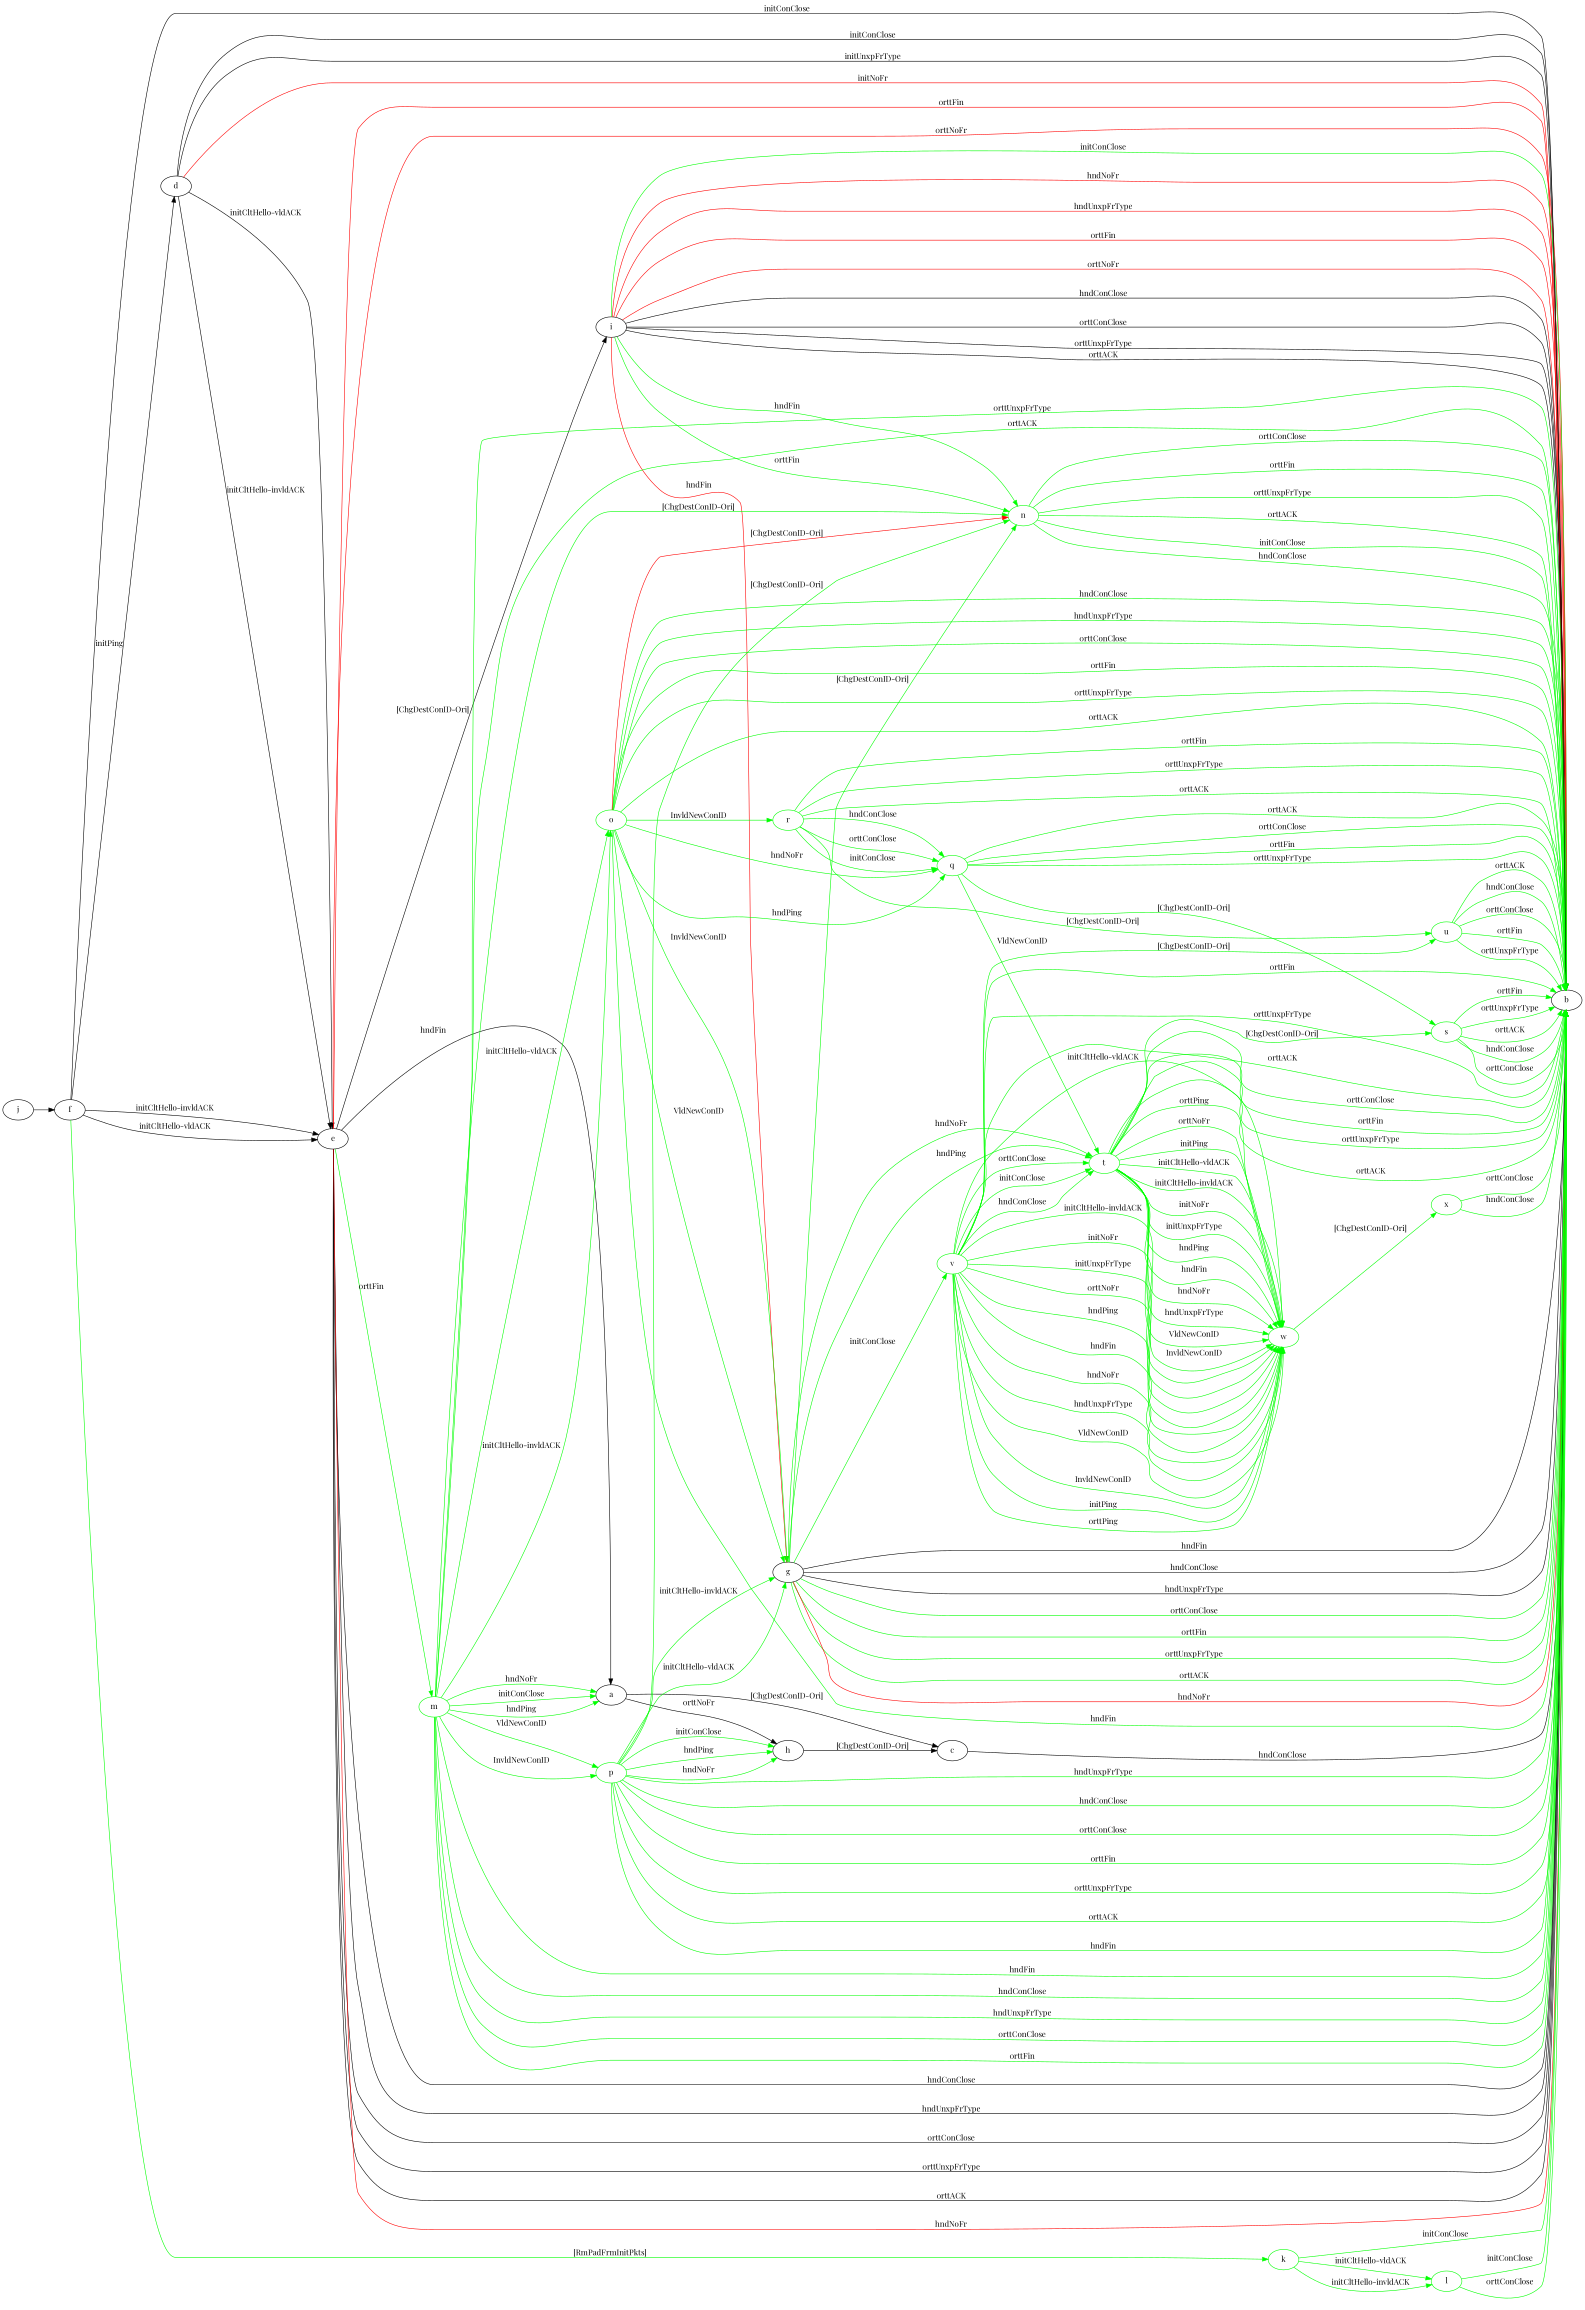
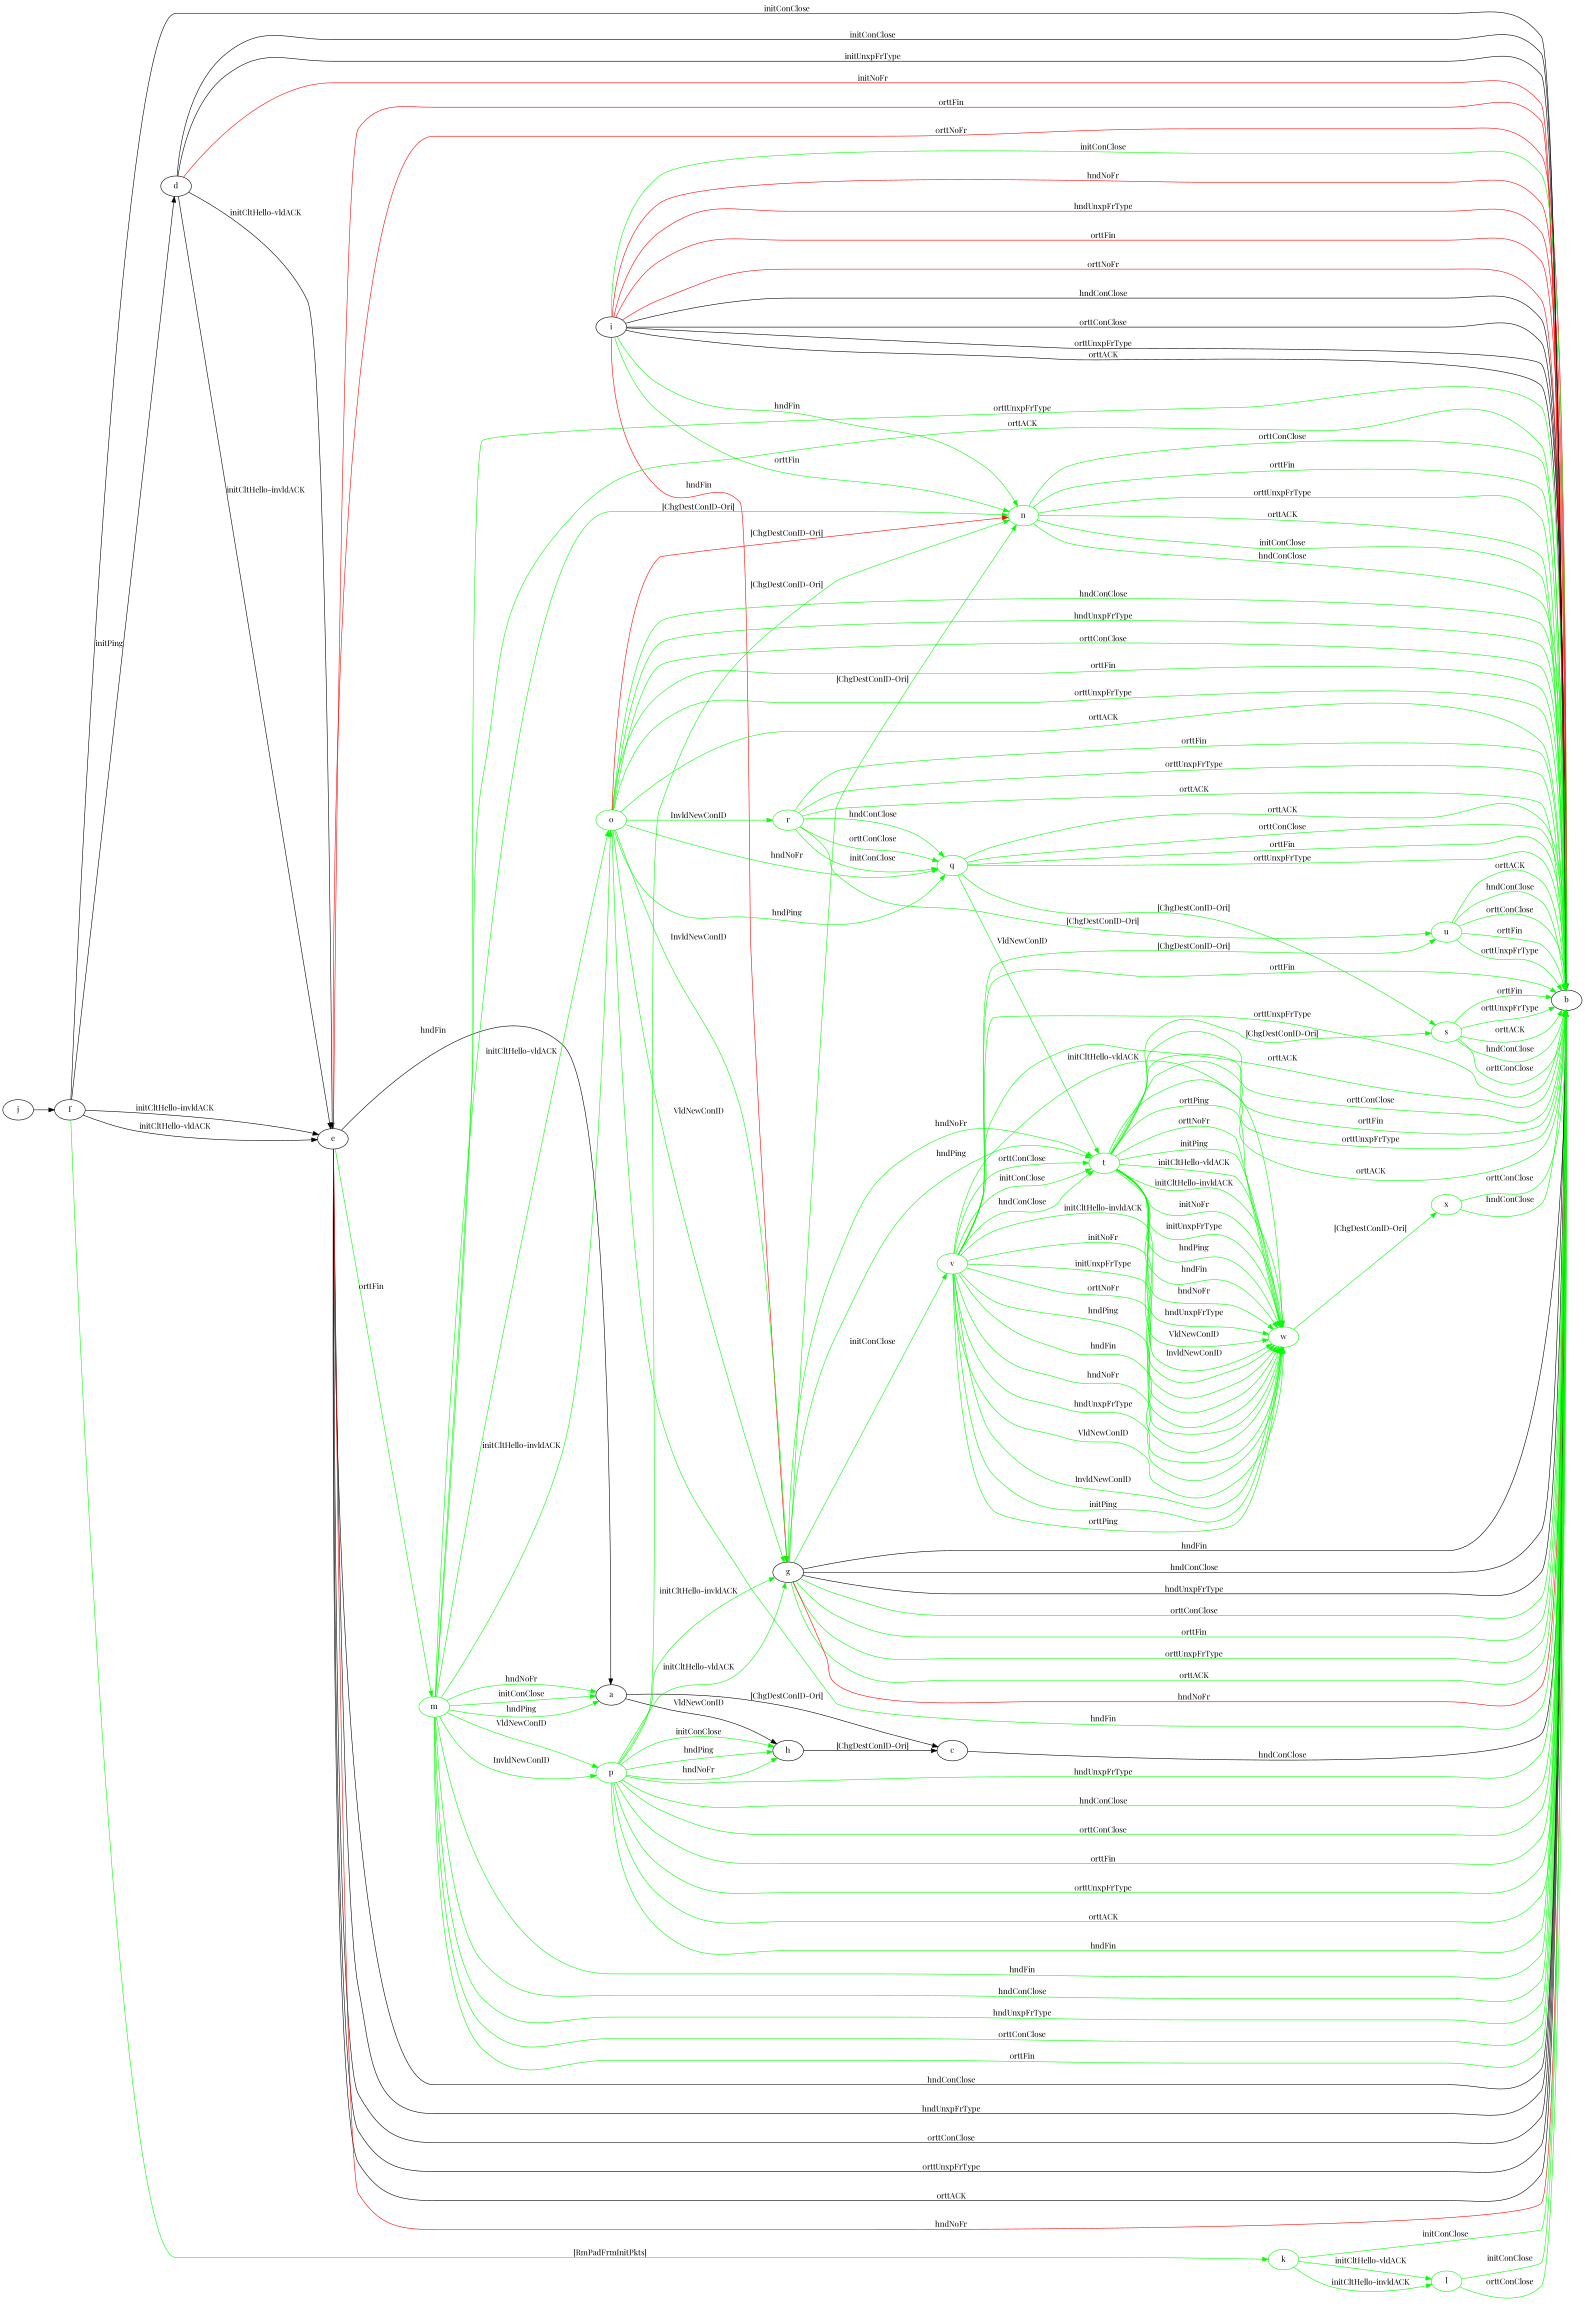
edge "e" -> "i": removed, label "[ChgDestConID-Ori]"
edge "a" -> "h": label "0rttNoFr " -> "VldNewConID "
